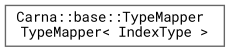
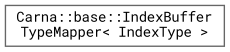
node "Carna::base::TypeMapper TypeMapper< IndexType >": label "Carna::base::TypeMapper TypeMapper< IndexType >" -> "Carna::base::IndexBuffer TypeMapper< IndexType >"
